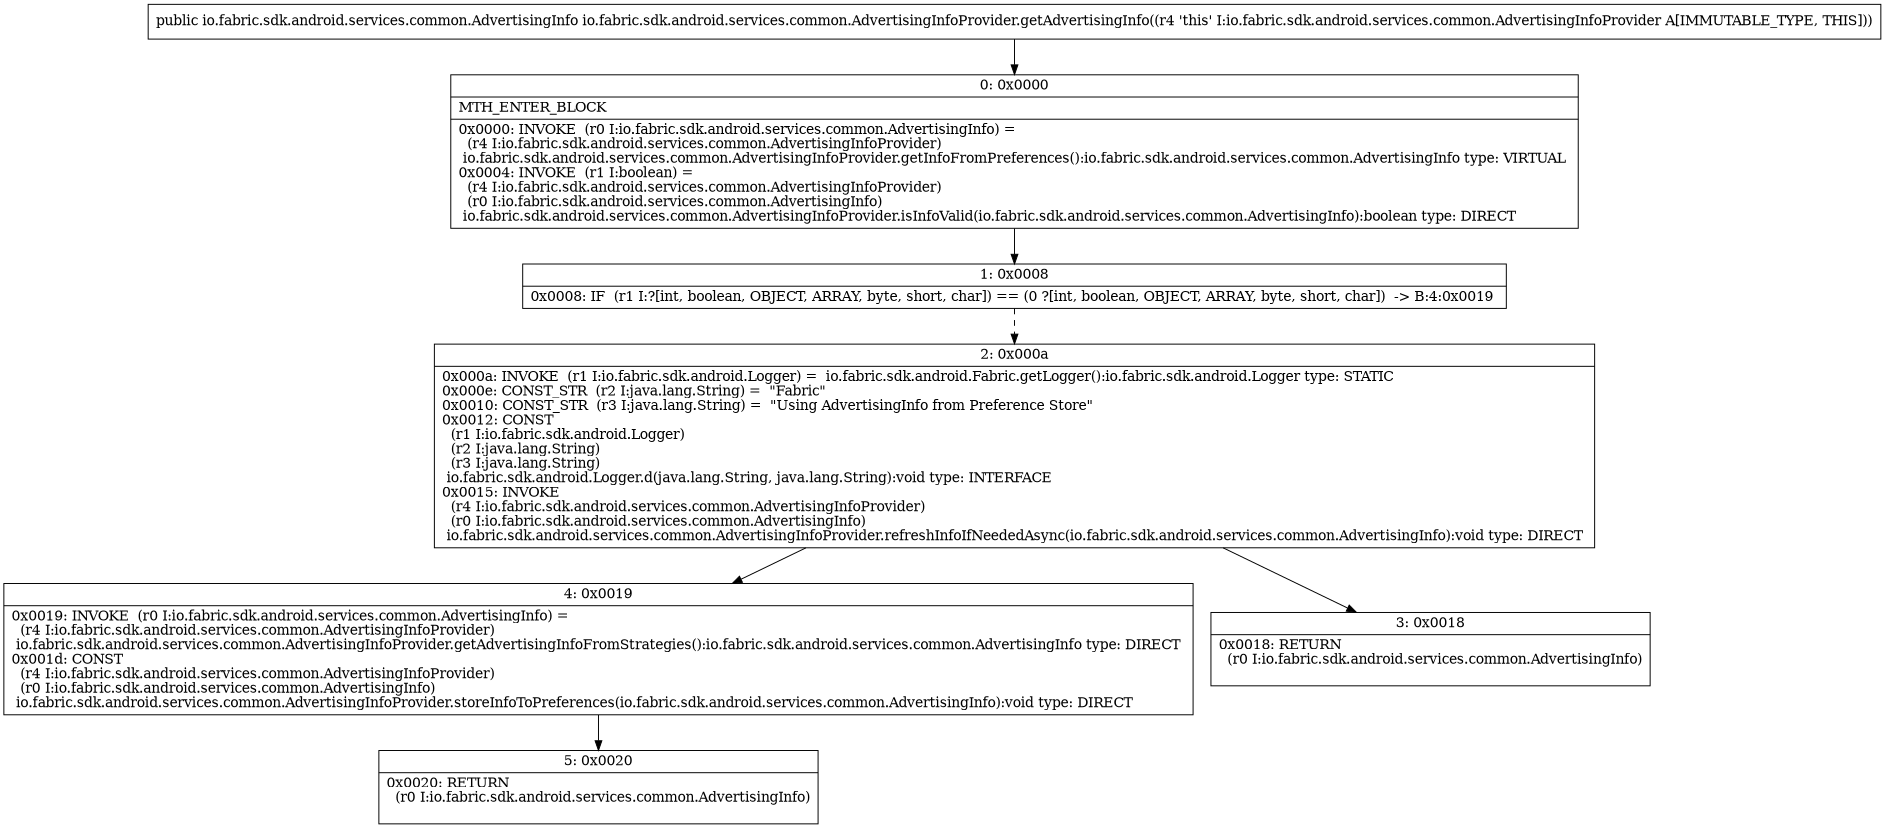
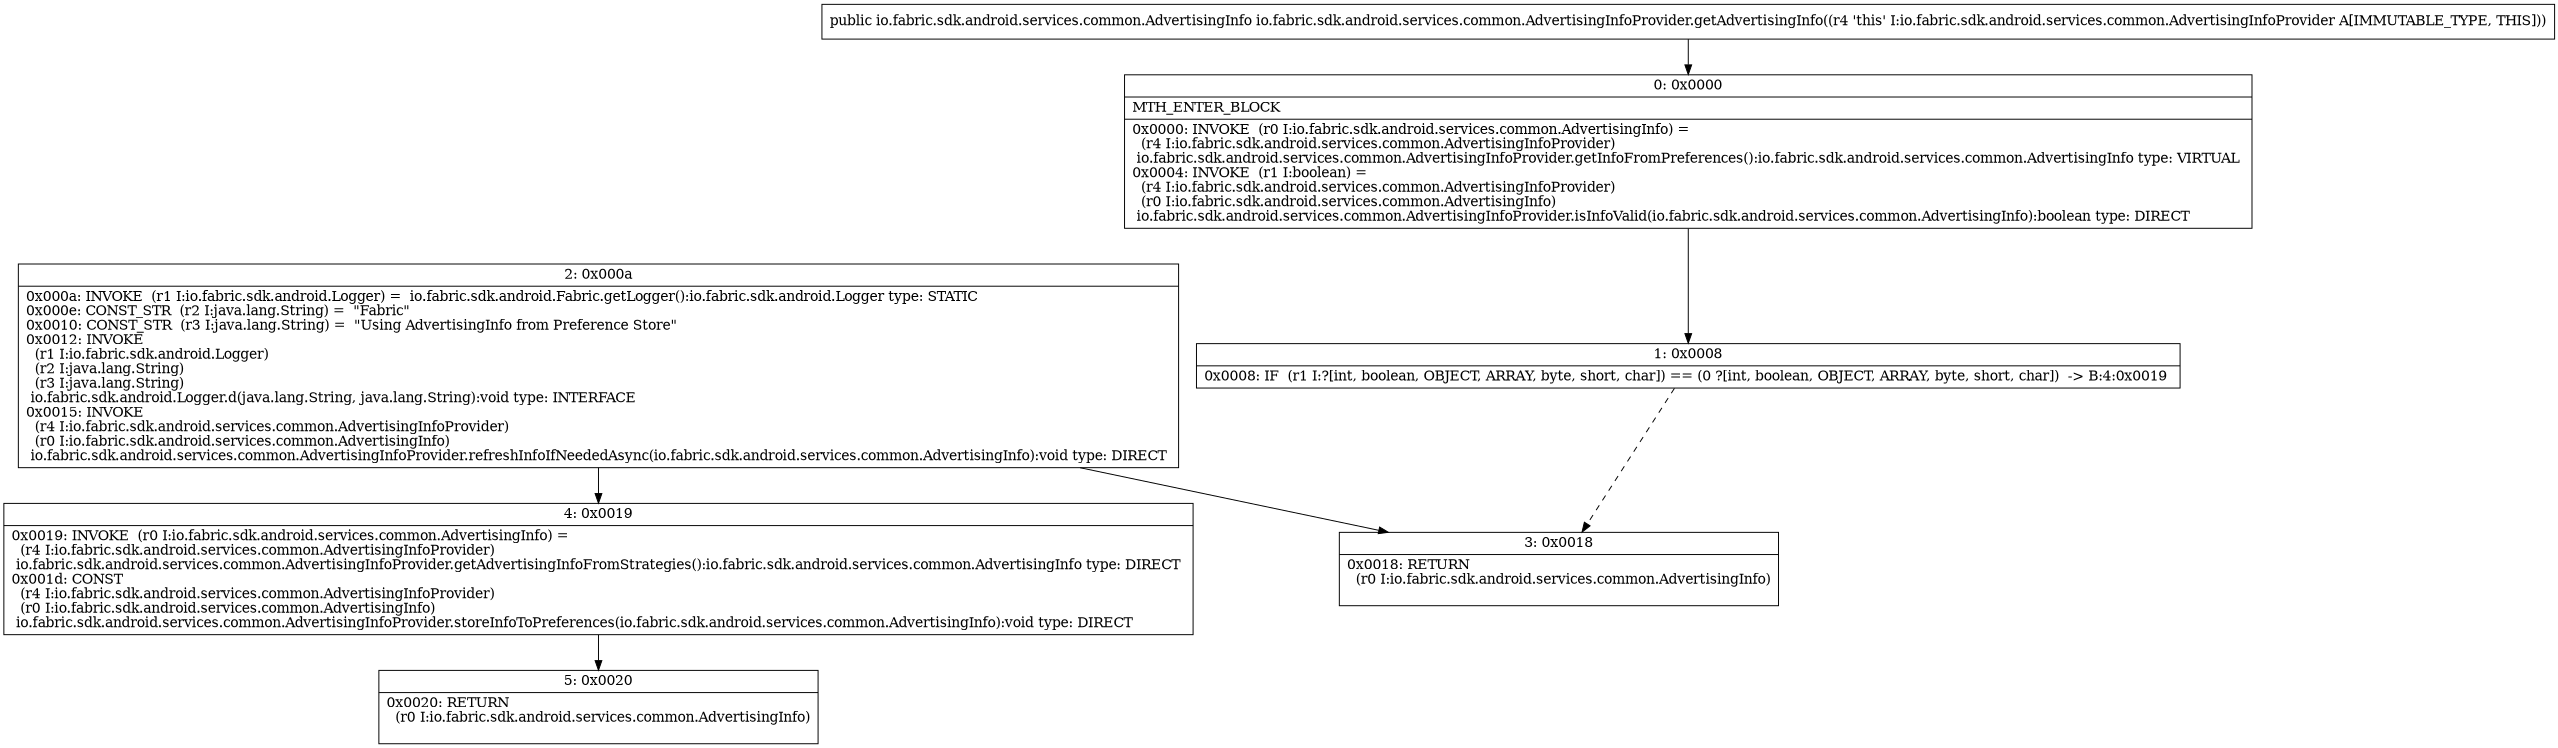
edge "1: 0x0008" -> "2: 0x000a": now "1: 0x0008" -> "3: 0x0018"
node "2: 0x000a": text "0x0012: CONST" -> "0x0012: INVOKE"
